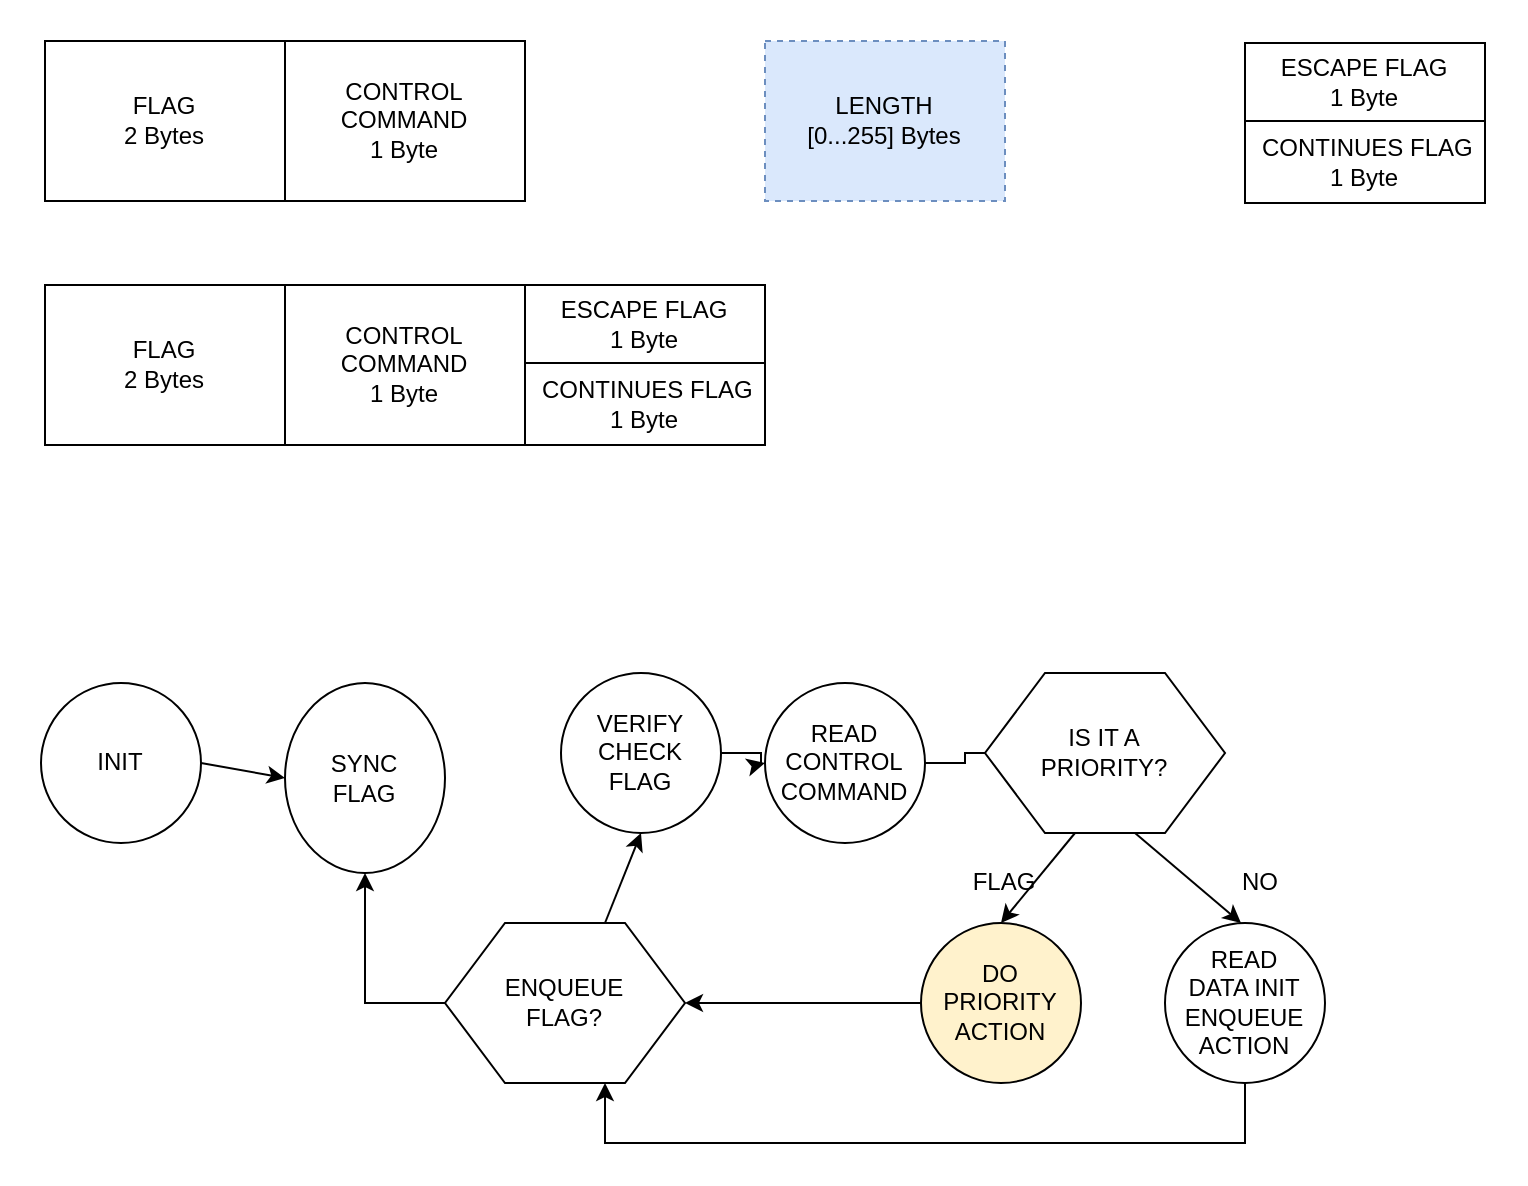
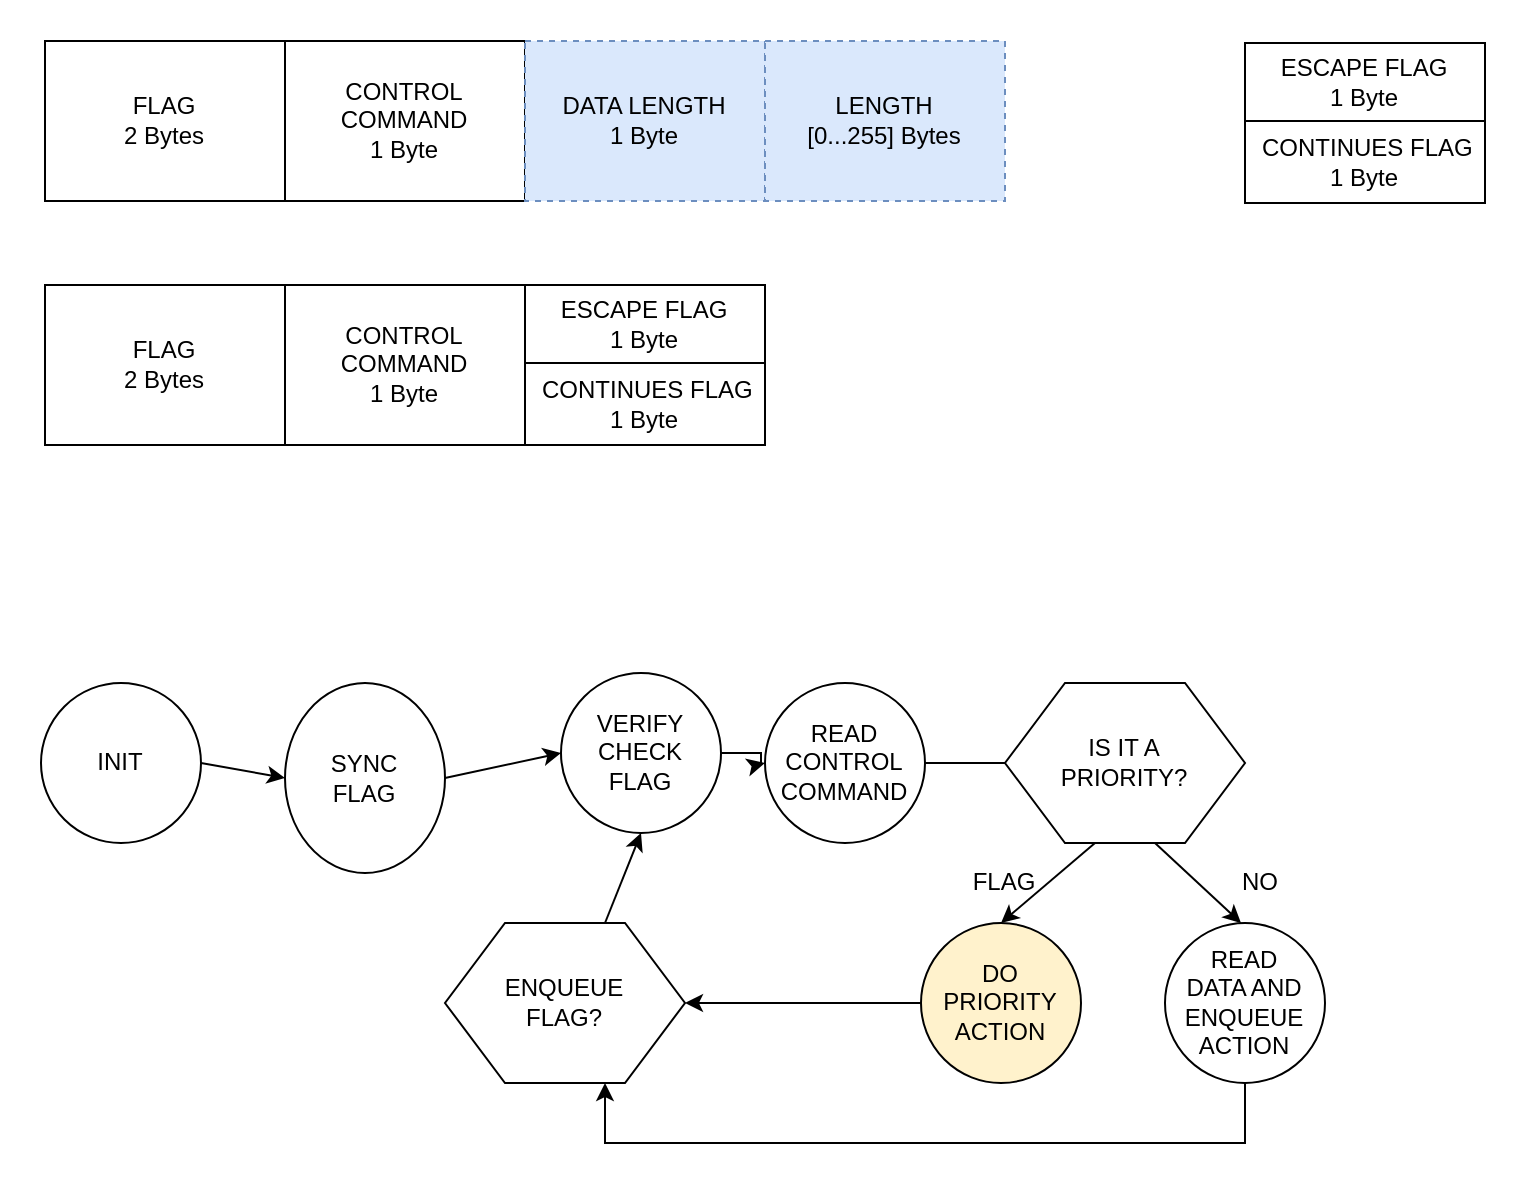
node "DATA LENGTH 1 Byte": added
node "IS IT A PRIORITY?": moved (1105, 753) -> (1125, 763)
edge "SYNC FLAG" -> "VERIFY CHECK FLAG": added
edge "ENQUEUE FLAG?" -> "SYNC FLAG": removed
node "READ DATA INIT ENQUEUE ACTION": label "READ DATA INIT ENQUEUE ACTION" -> "READ DATA AND ENQUEUE ACTION"
